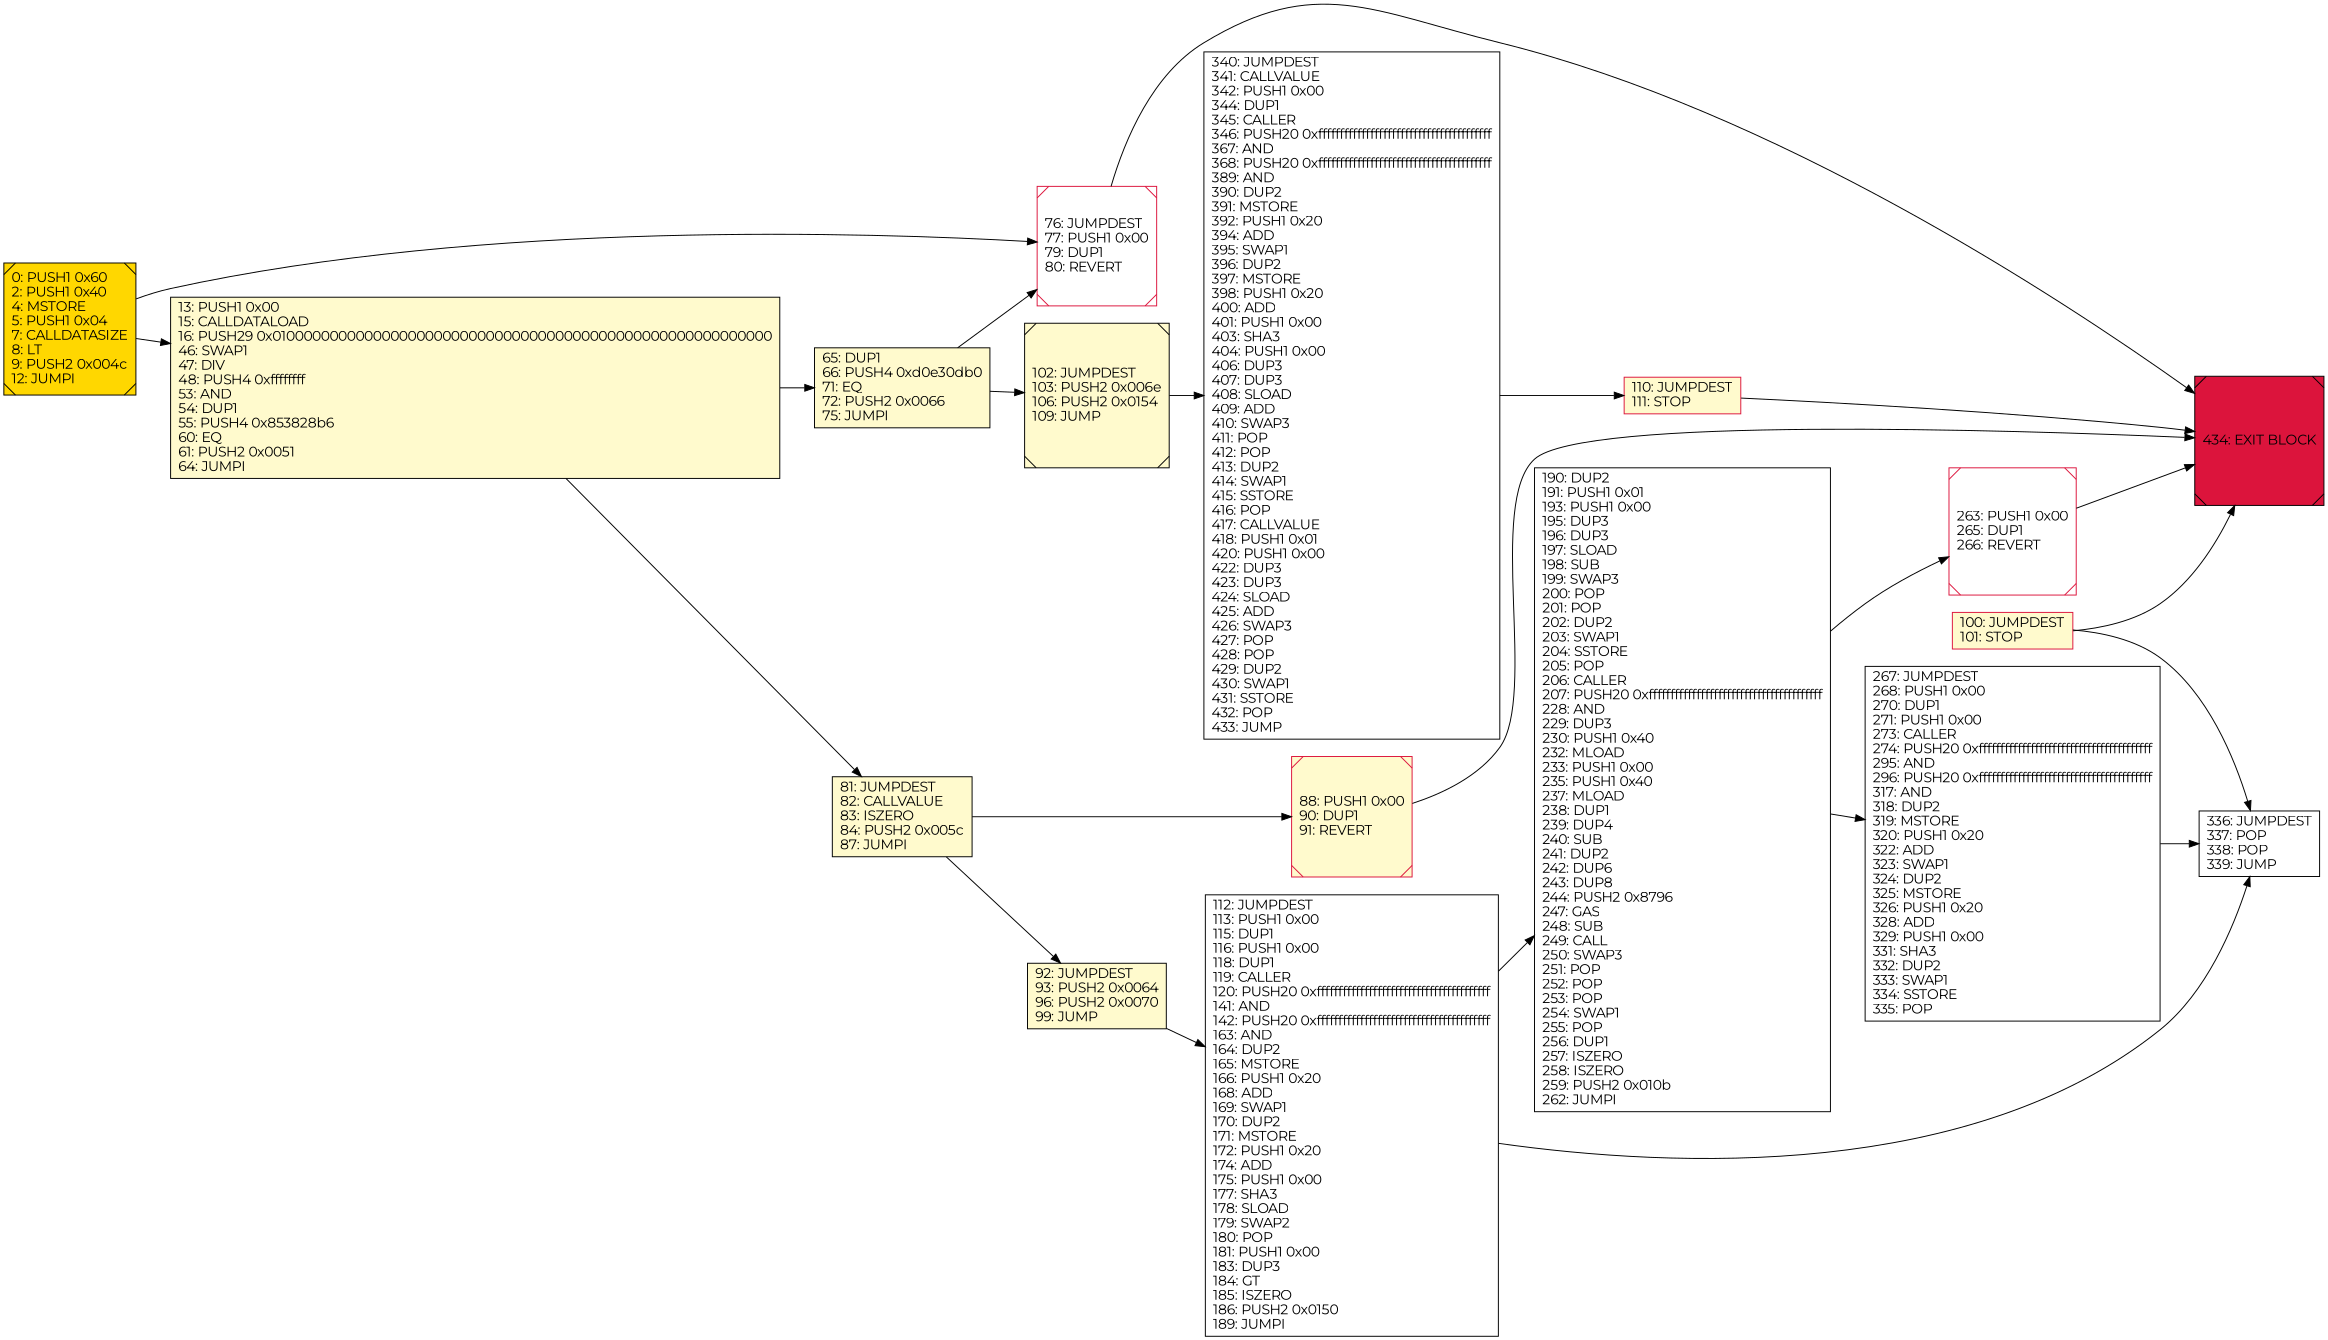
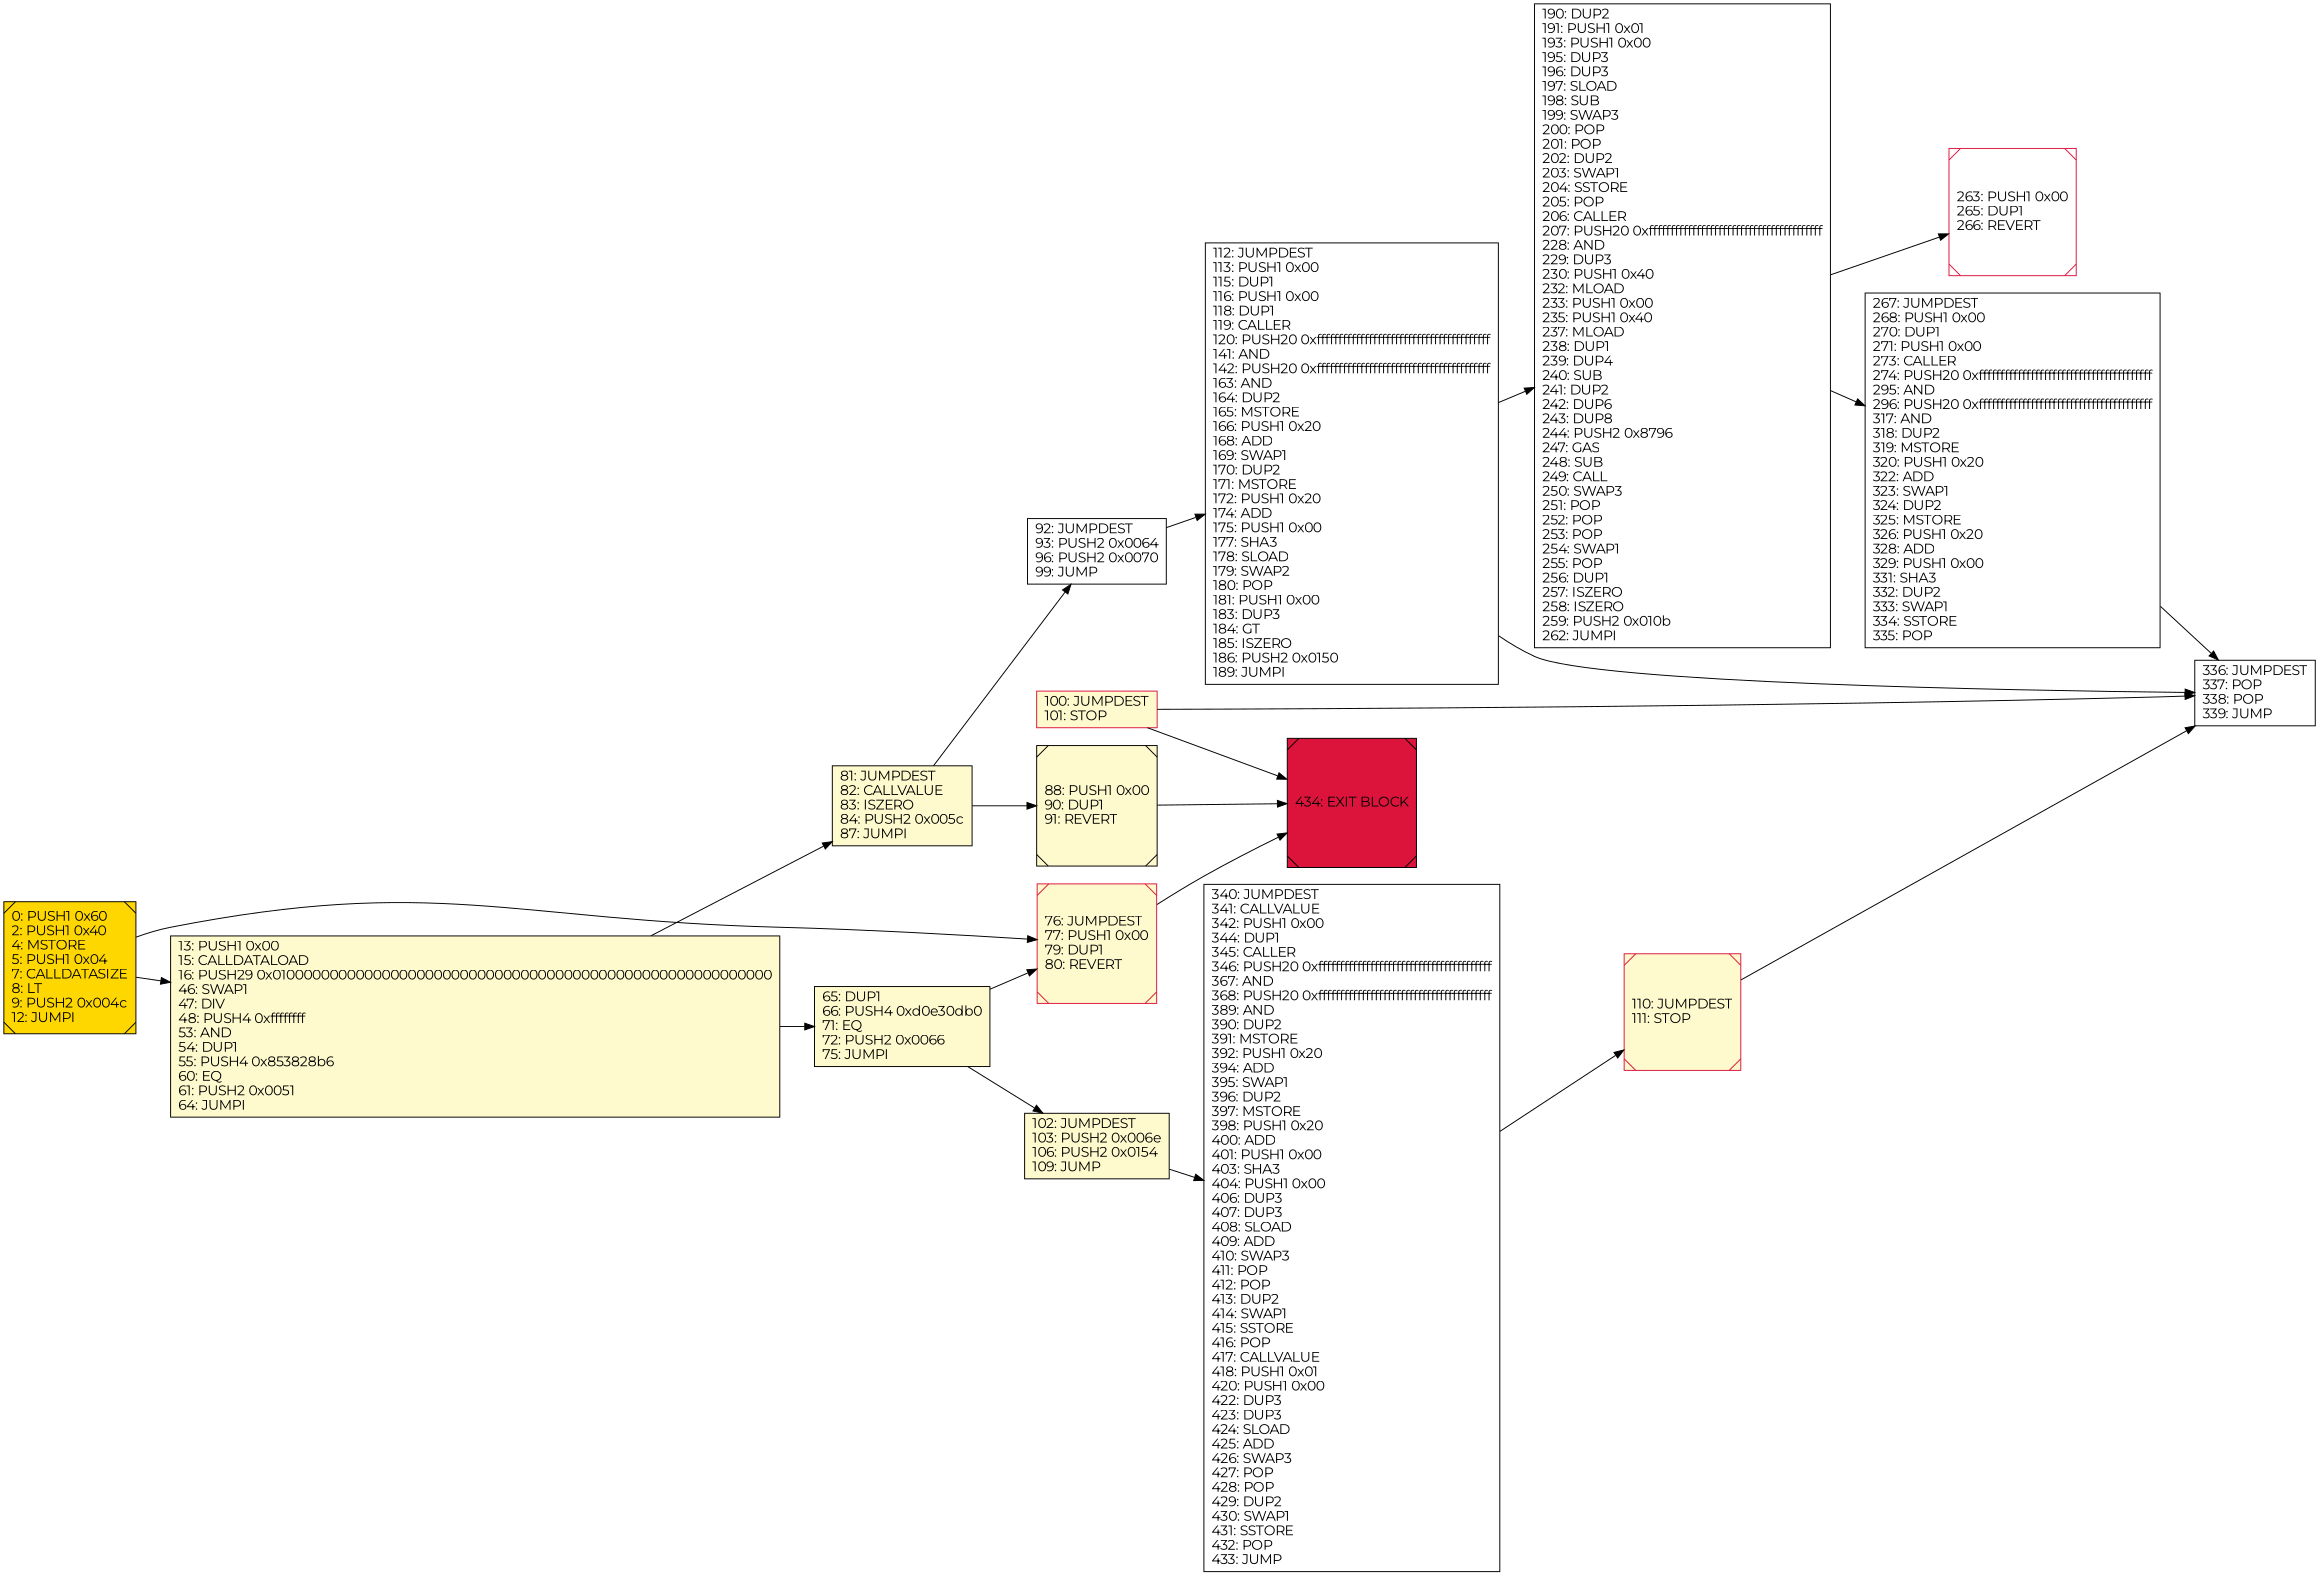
node "76: JUMPDEST 77: PUSH1 0x00 79: DUP1 80: REVERT": fillcolor white -> lemonchiffon
node "102: JUMPDEST 103: PUSH2 0x006e 106: PUSH2 0x0154 109: JUMP": shape Msquare -> box
node "110: JUMPDEST 111: STOP": shape box -> Msquare
edge "110: JUMPDEST 111: STOP" -> "434: EXIT BLOCK": now "110: JUMPDEST 111: STOP" -> "336: JUMPDEST 337: POP 338: POP 339: JUMP"
edge "263: PUSH1 0x00 265: DUP1 266: REVERT" -> "434: EXIT BLOCK": removed
node "88: PUSH1 0x00 90: DUP1 91: REVERT": color crimson -> black
node "92: JUMPDEST 93: PUSH2 0x0064 96: PUSH2 0x0070 99: JUMP": fillcolor lemonchiffon -> white
